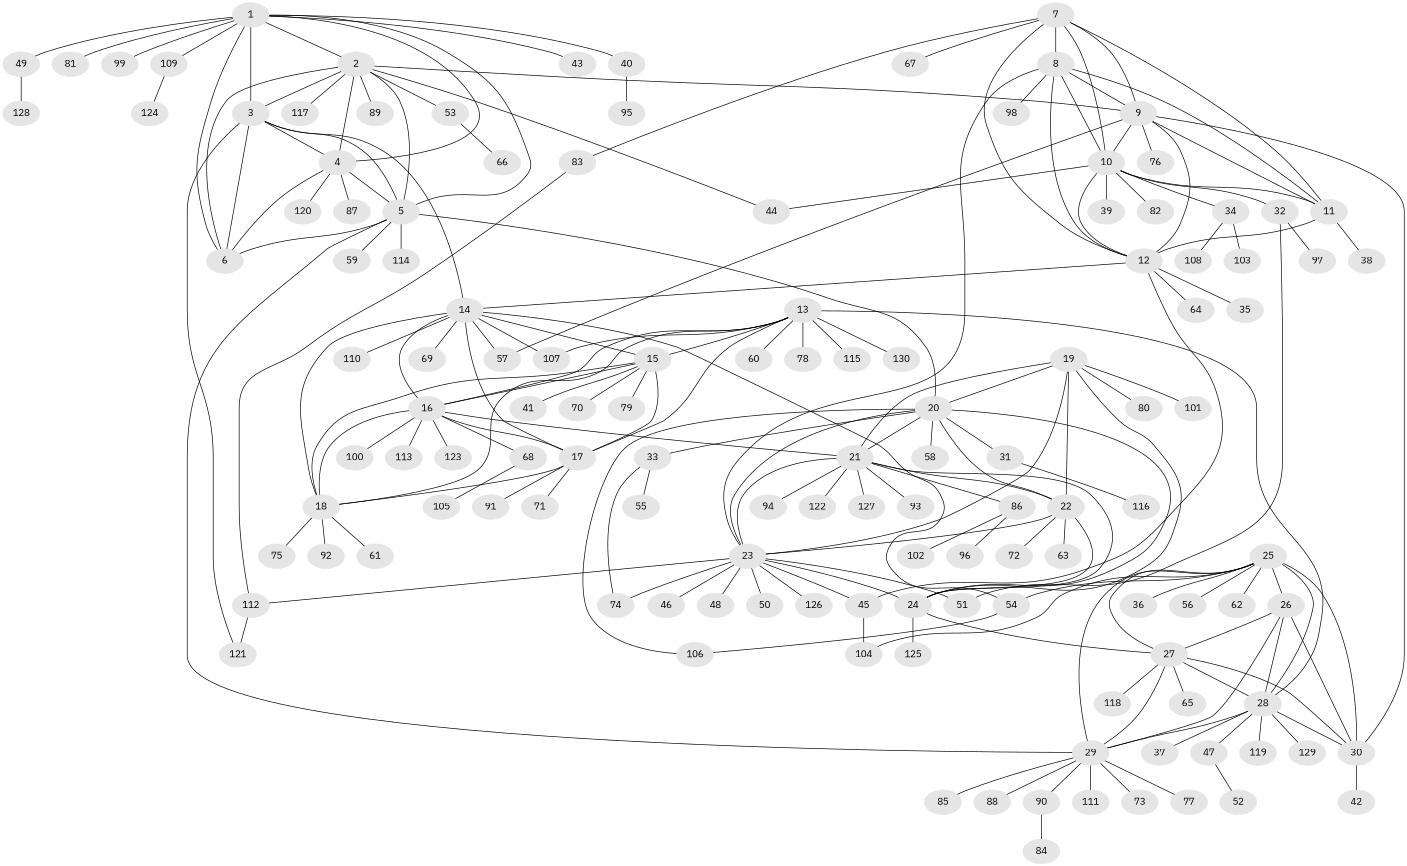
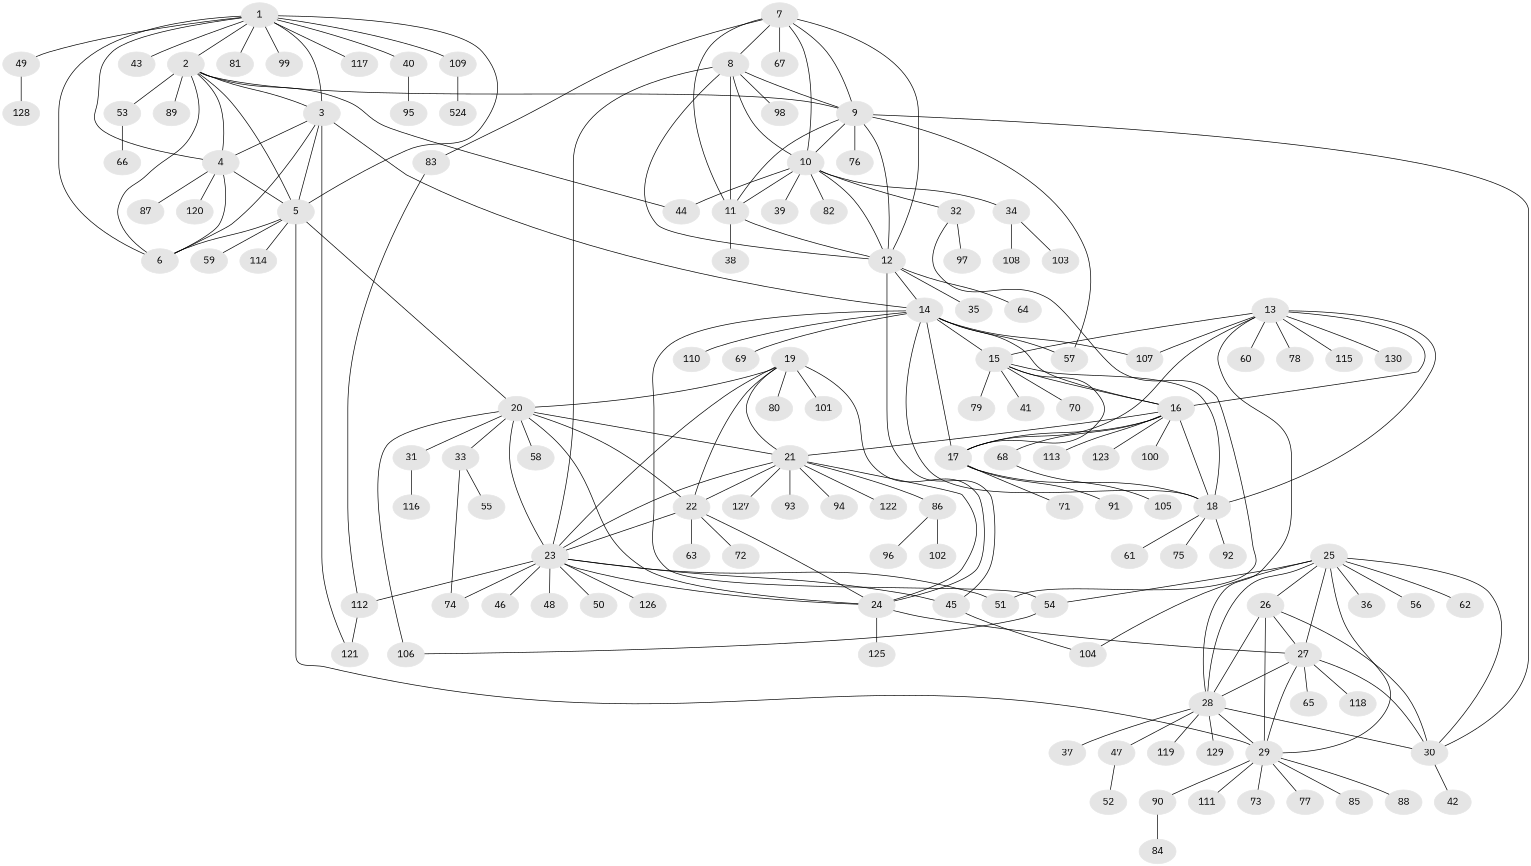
edge "2" -- "117": now "1" -- "117"
node "124": label "124" -> "524"
